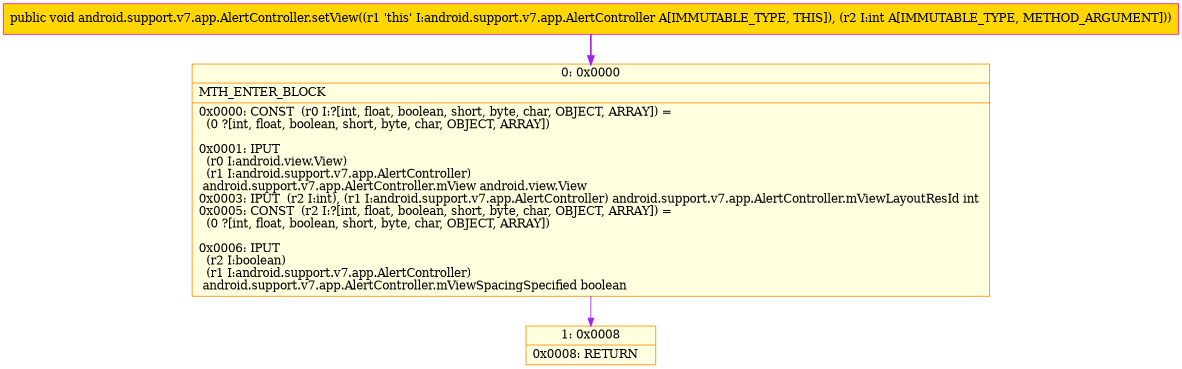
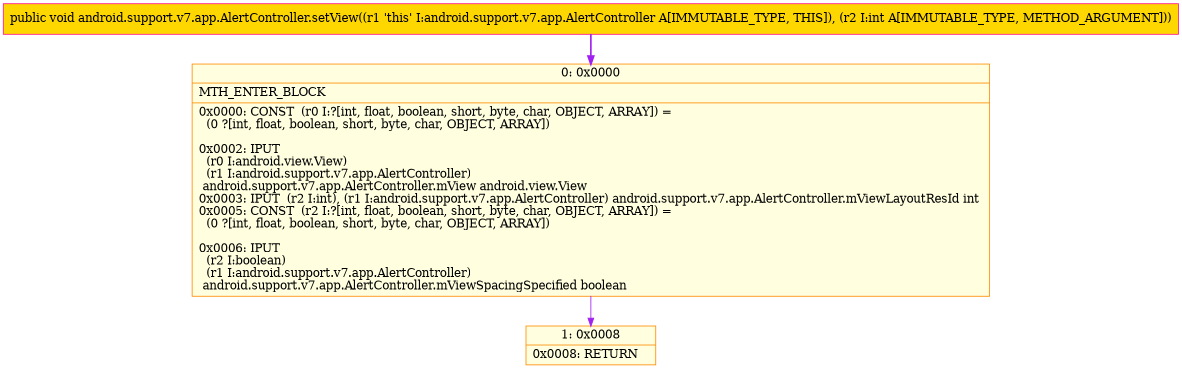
node "0: 0x0000": text "0x0001: IPUT" -> "0x0002: IPUT"
